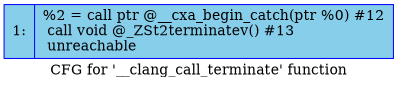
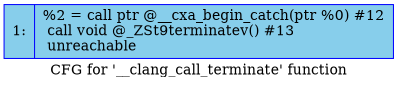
node "1:": text "call void @_ZSt2terminatev() #13" -> "call void @_ZSt9terminatev() #13"
